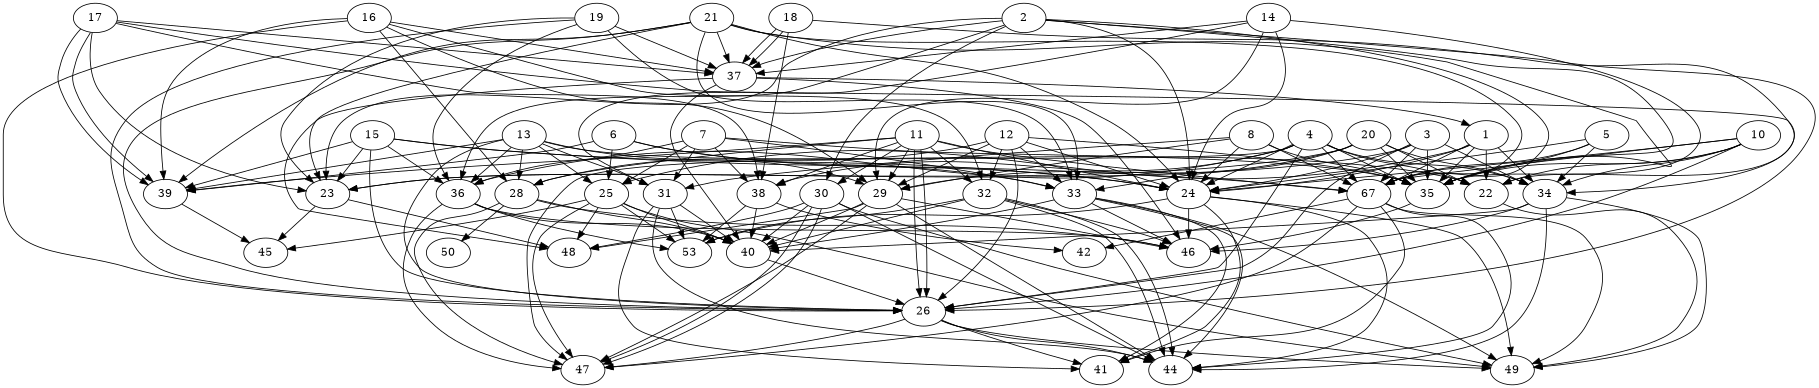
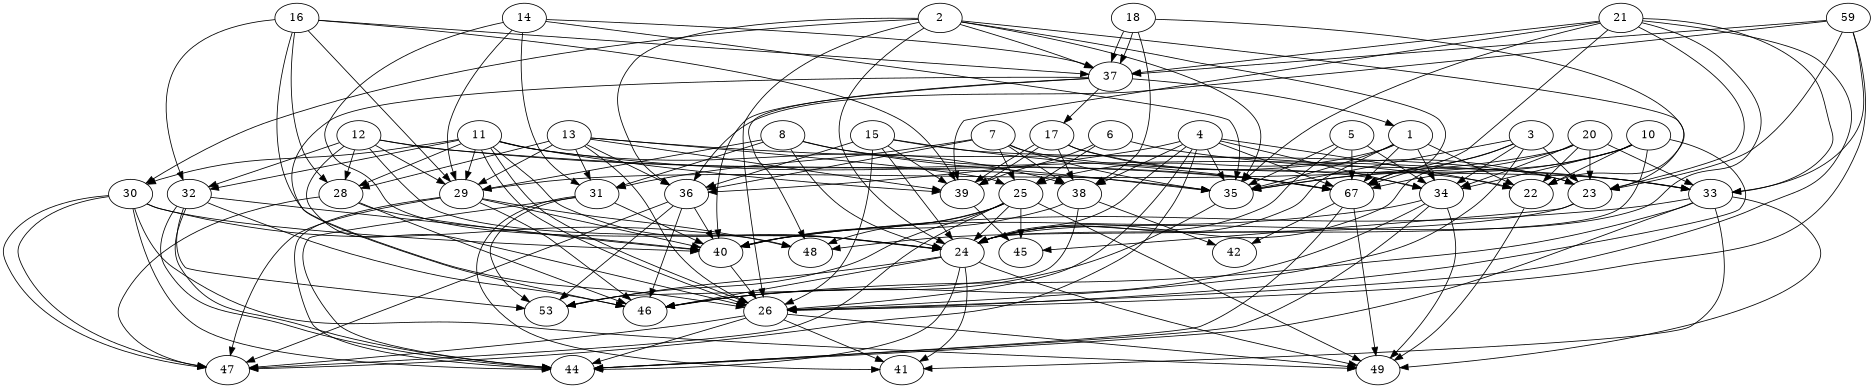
node "19": label "19" -> "59"
edge "17" -> "37": reversed
edge "6" -> "24": now "25" -> "24"
node "50": removed
edge "67" -> "47": removed
edge "67" -> "41": removed
